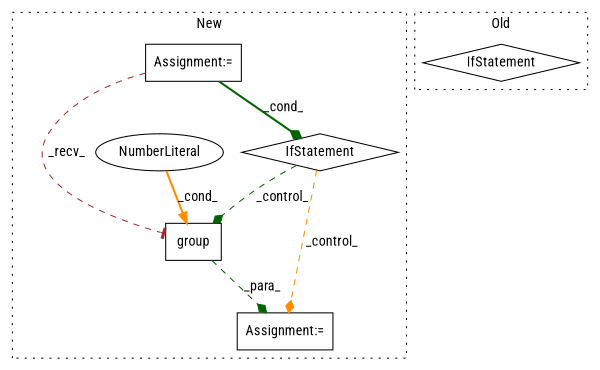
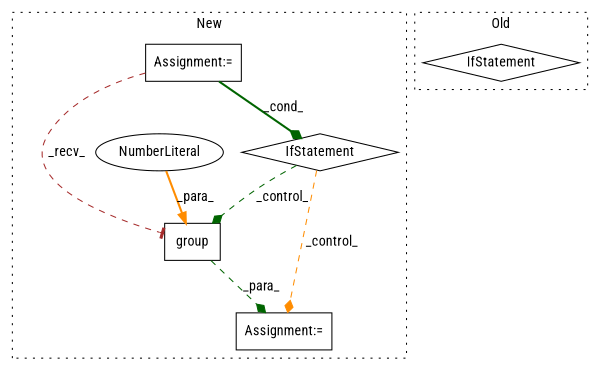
edge "NumberLiteral" -> "group": label "_cond_" -> "_para_"
